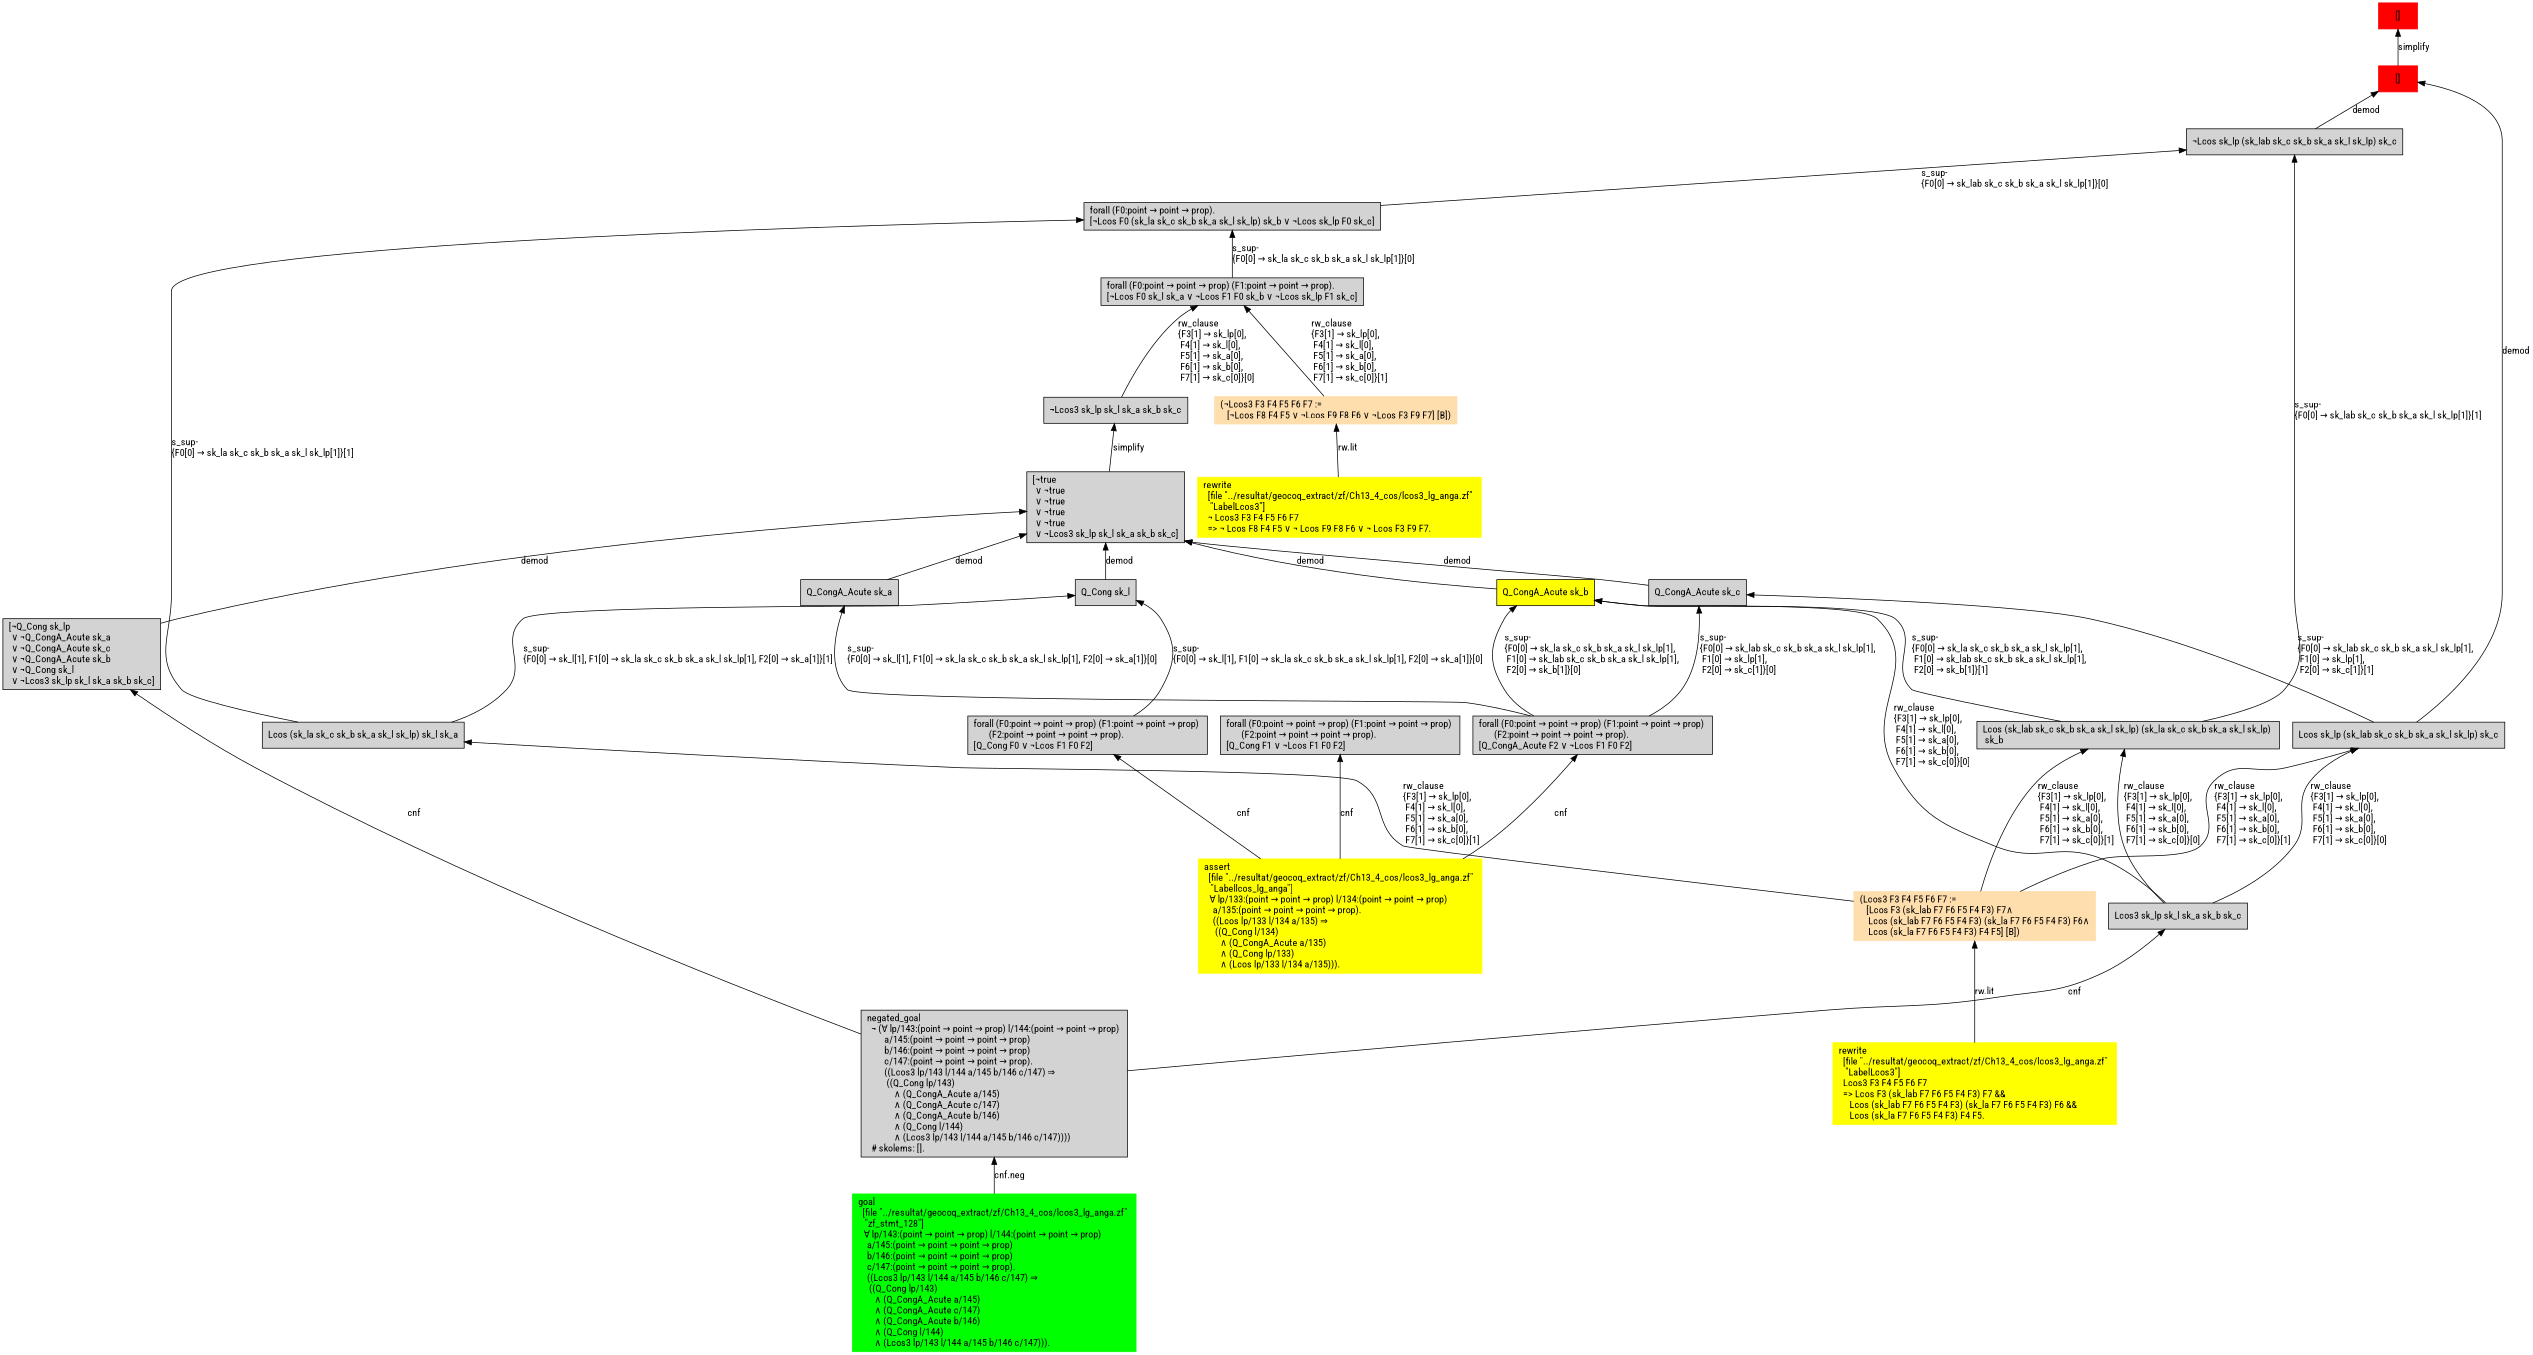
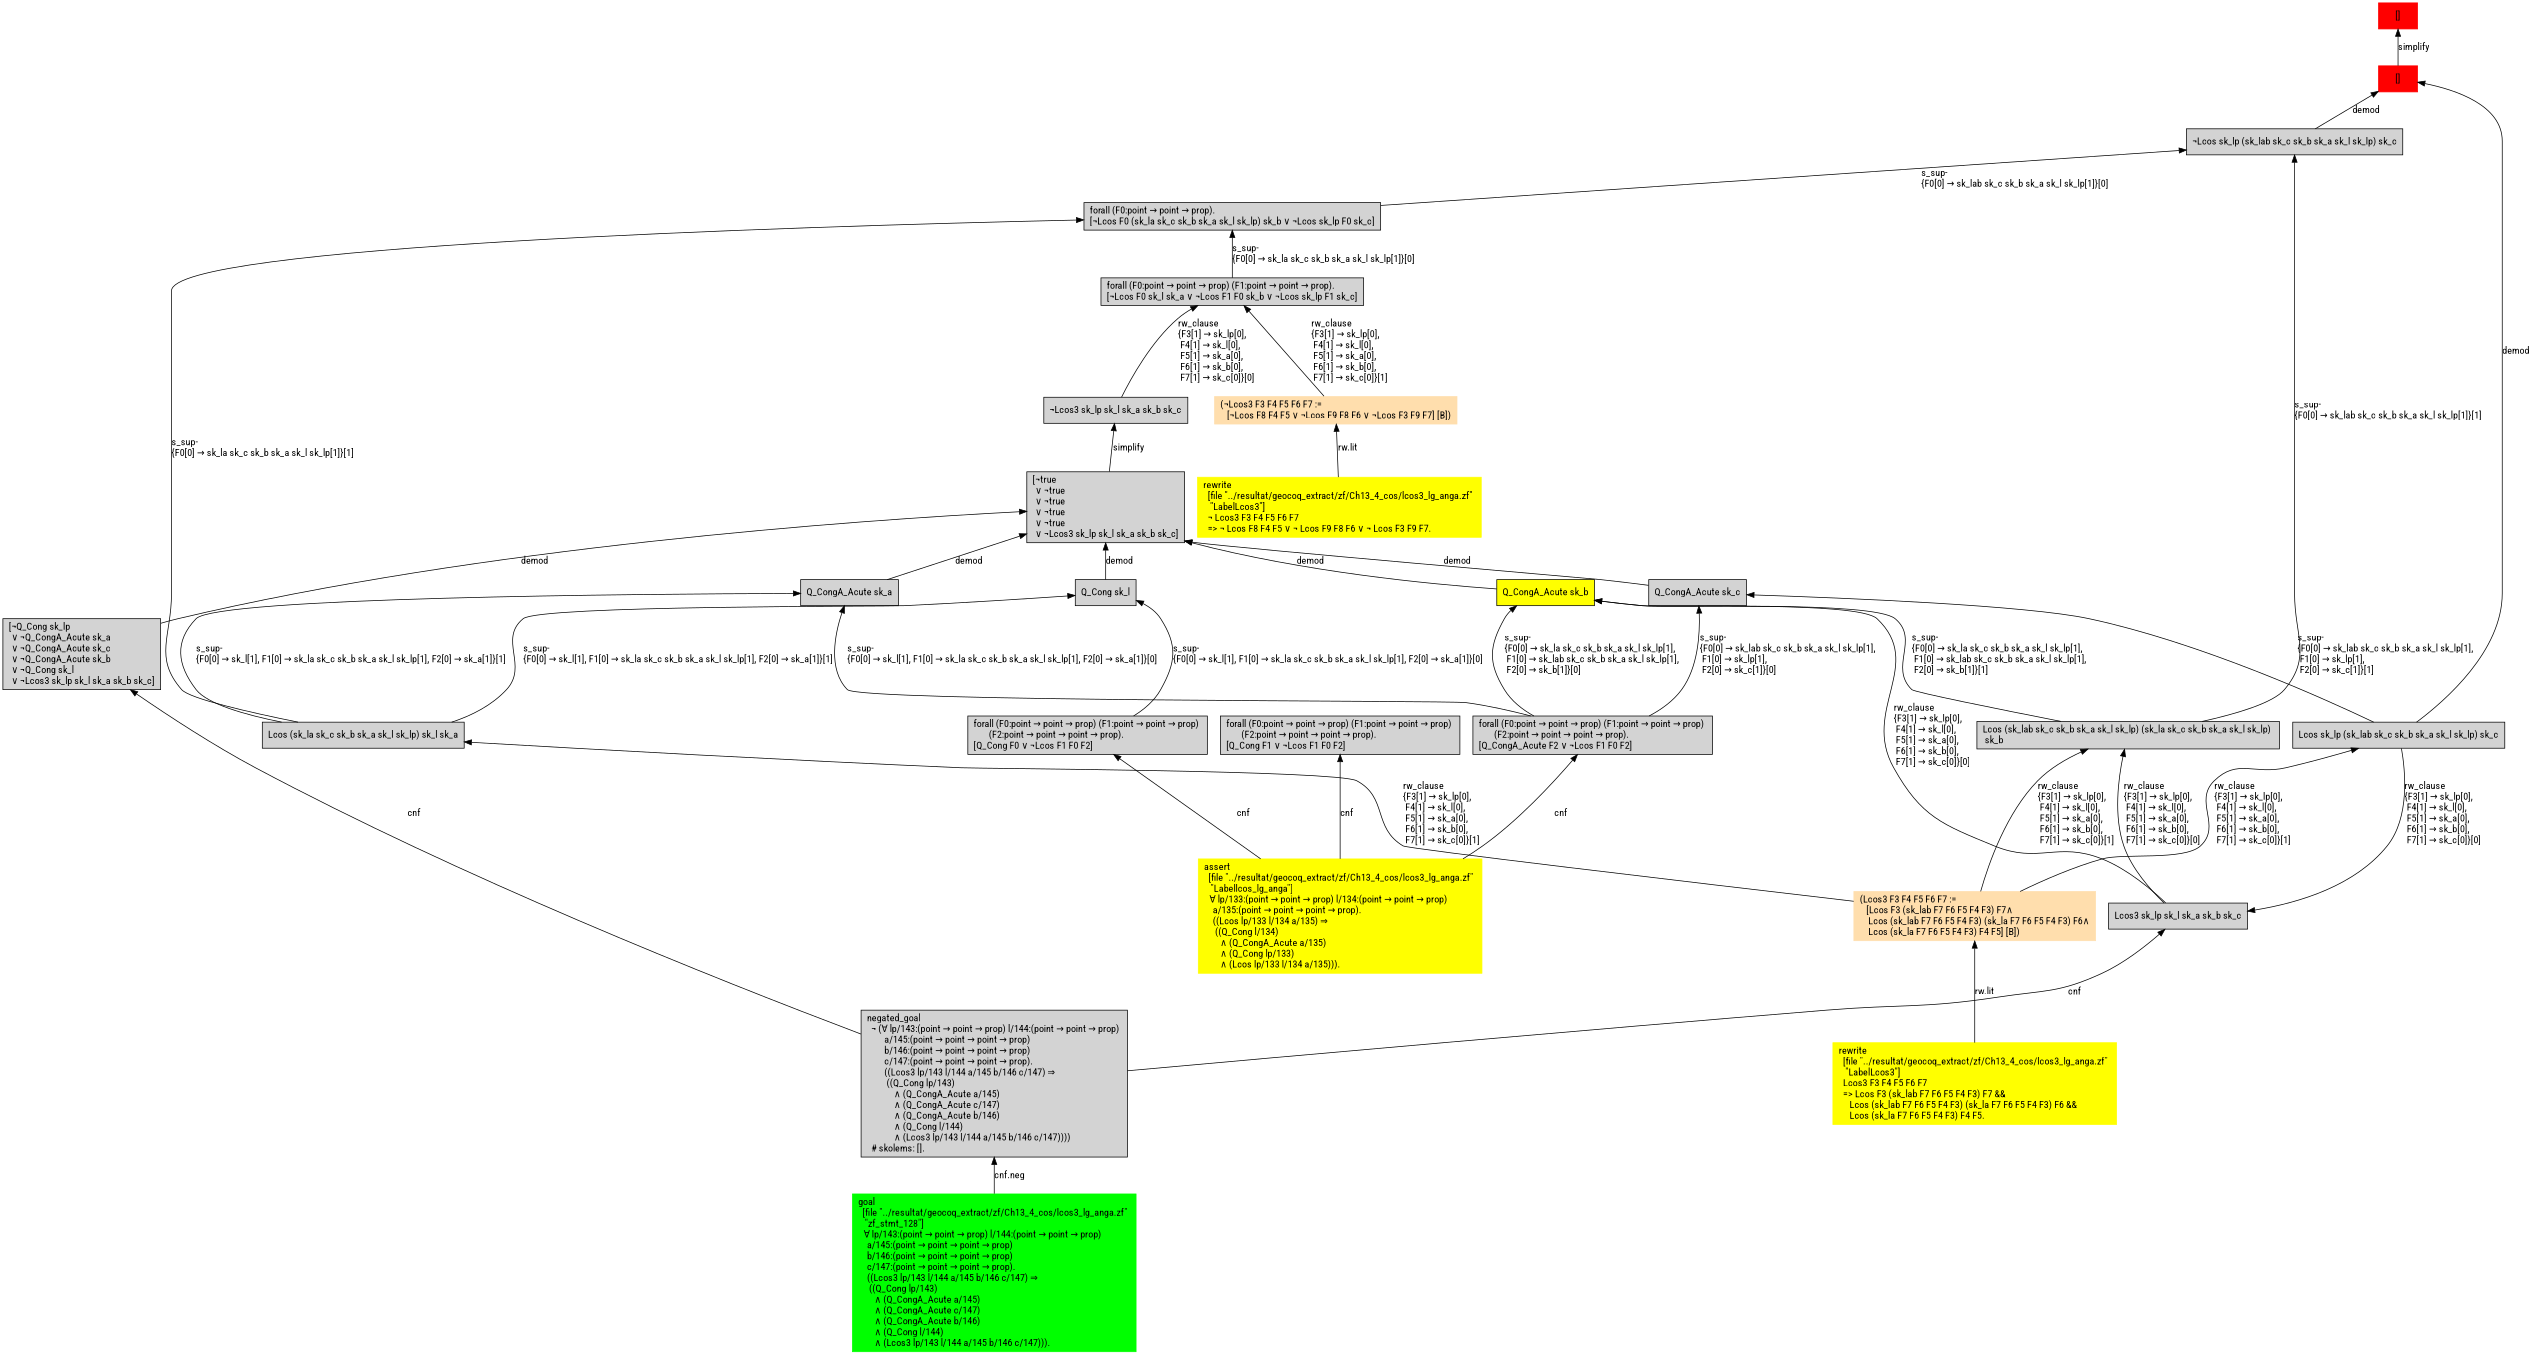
edge "Lcos (sk_la sk_c sk_b sk_a sk_l sk_lp) sk_l sk_a" -> "Q_CongA_Acute sk_a": added, label "s_sup- {F0[0] → sk_l[1], F1[0] → sk_la sk_c sk_b sk_a sk_l sk_lp[1], F2[0] → sk_a[1]}[1]"
edge "Lcos3 sk_lp sk_l sk_a sk_b sk_c" -> "Lcos sk_lp (sk_lab sk_c sk_b sk_a sk_l sk_lp) sk_c": reversed
